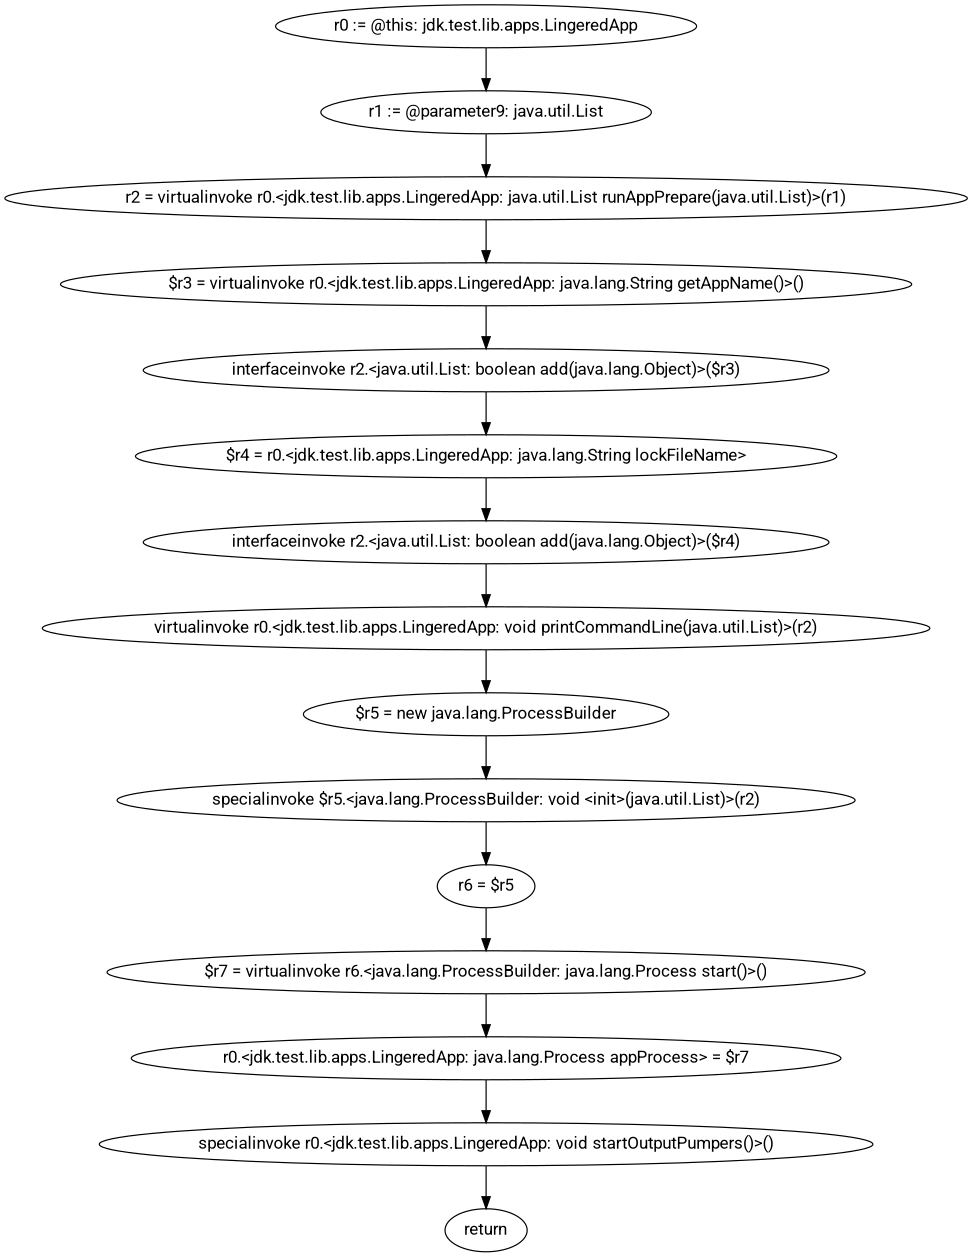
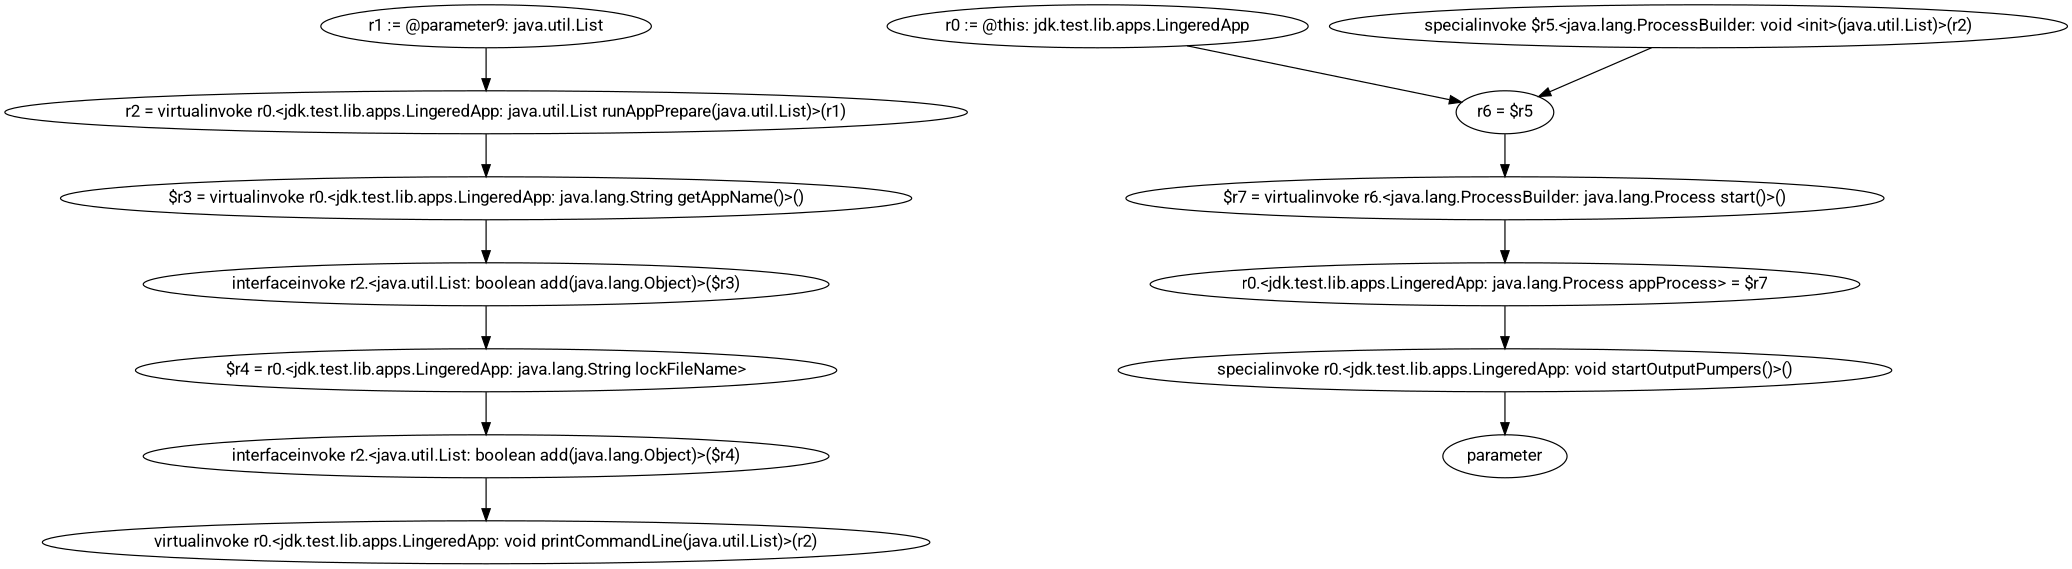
edge "r0 := @this: jdk.test.lib.apps.LingeredApp" -> "r1 := @parameter9: java.util.List": now "r0 := @this: jdk.test.lib.apps.LingeredApp" -> "r6 = $r5"
node "$r5 = new java.lang.ProcessBuilder": removed
node "return": label "return" -> "parameter"
